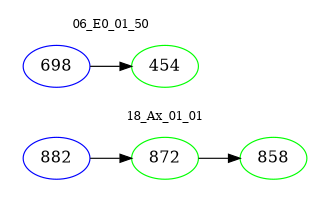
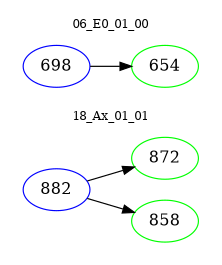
cluster "06_E0_01_50": label "06_E0_01_50" -> "06_E0_01_00"
node "454": label "454" -> "654"
edge "872" -> "858": now "882" -> "858"
